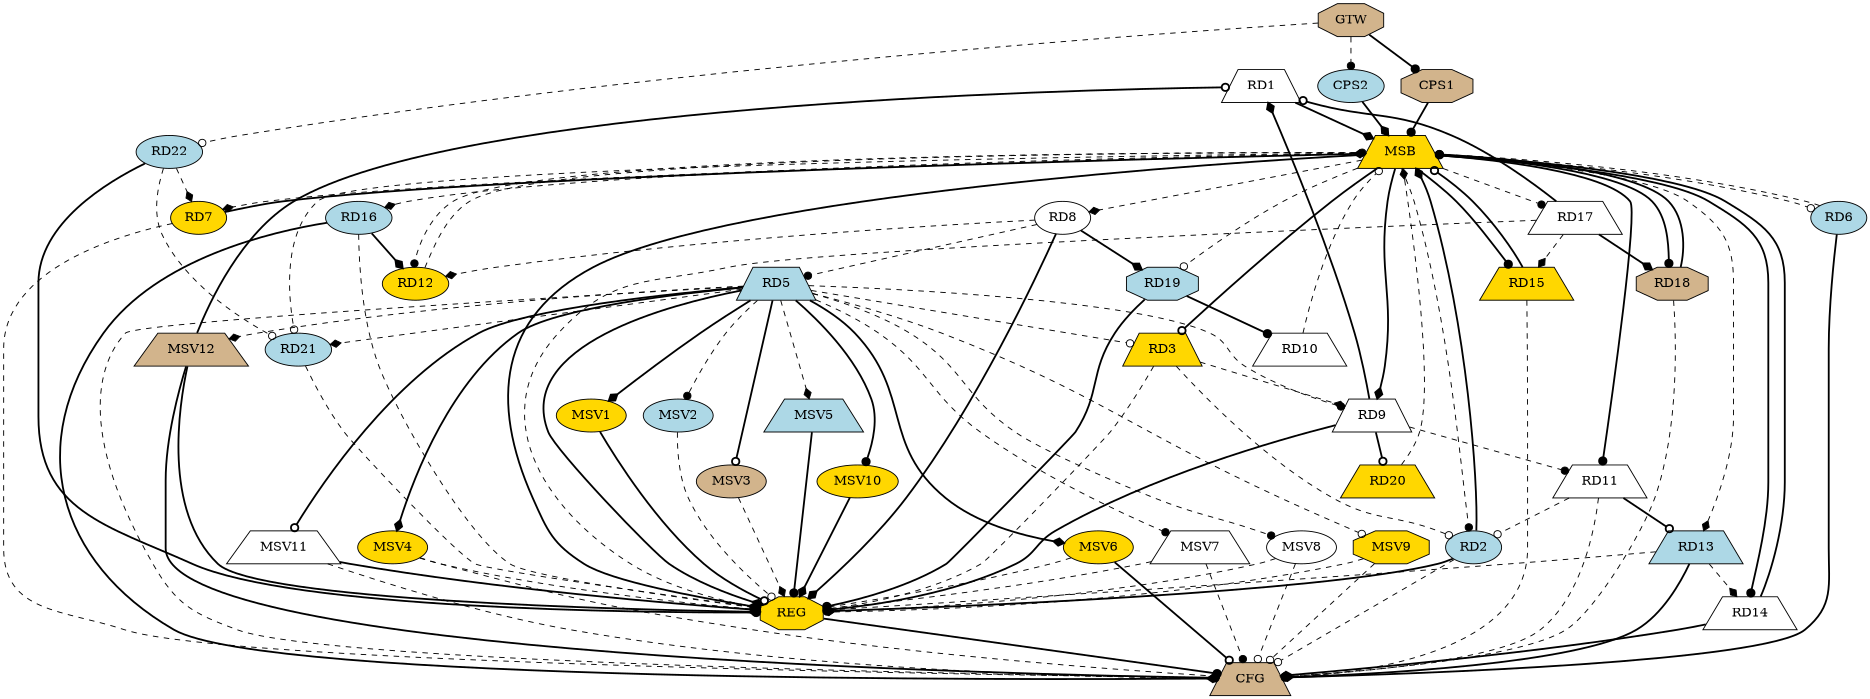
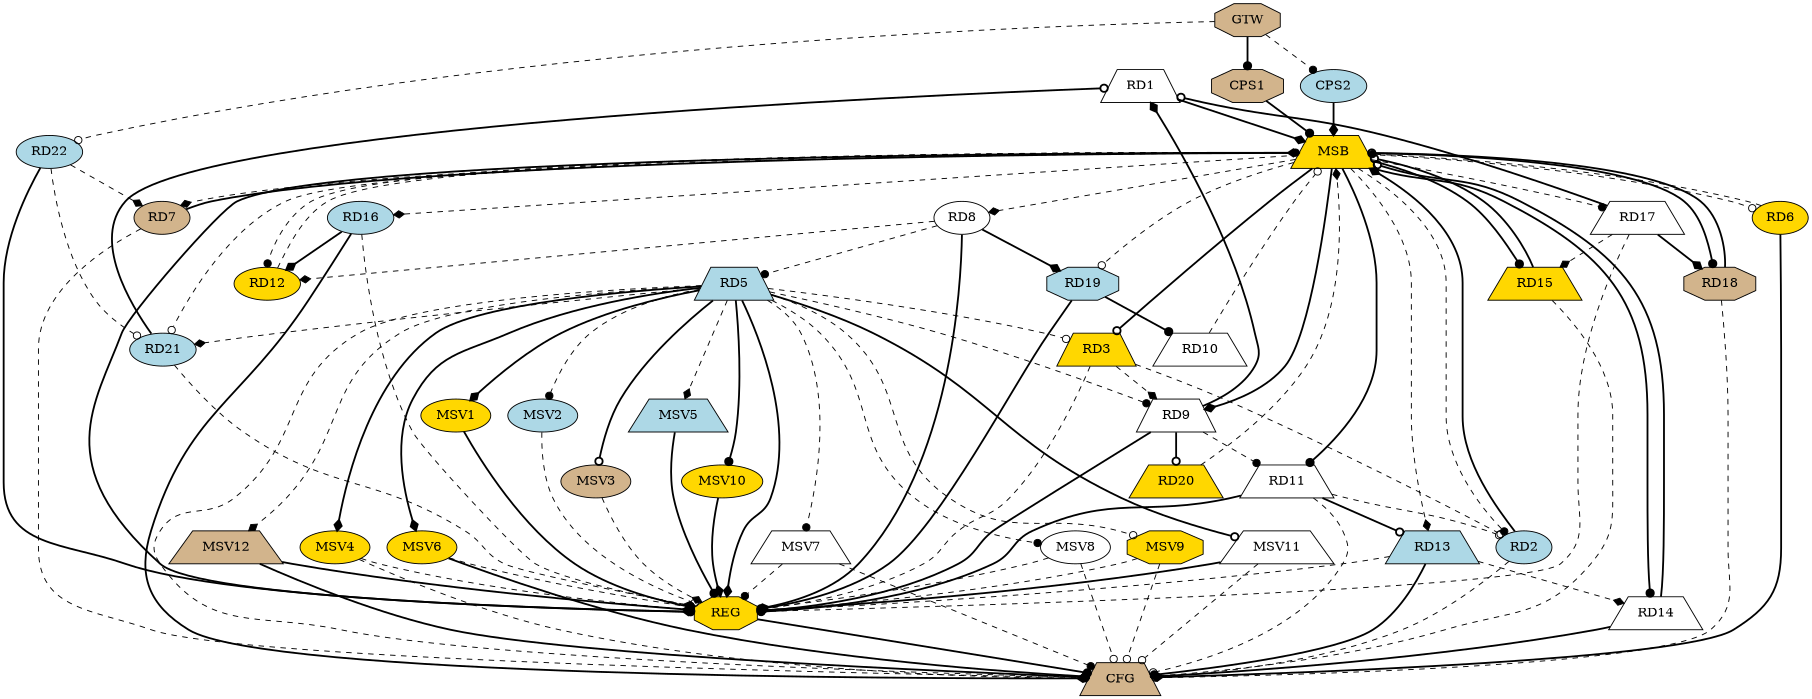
edge "MSV12" -> "RD1": now "RD21" -> "RD1"
node "RD7": fillcolor gold -> tan
node "RD6": fillcolor lightblue -> gold
edge "RD2" -> "REG": now "RD11" -> "REG"
